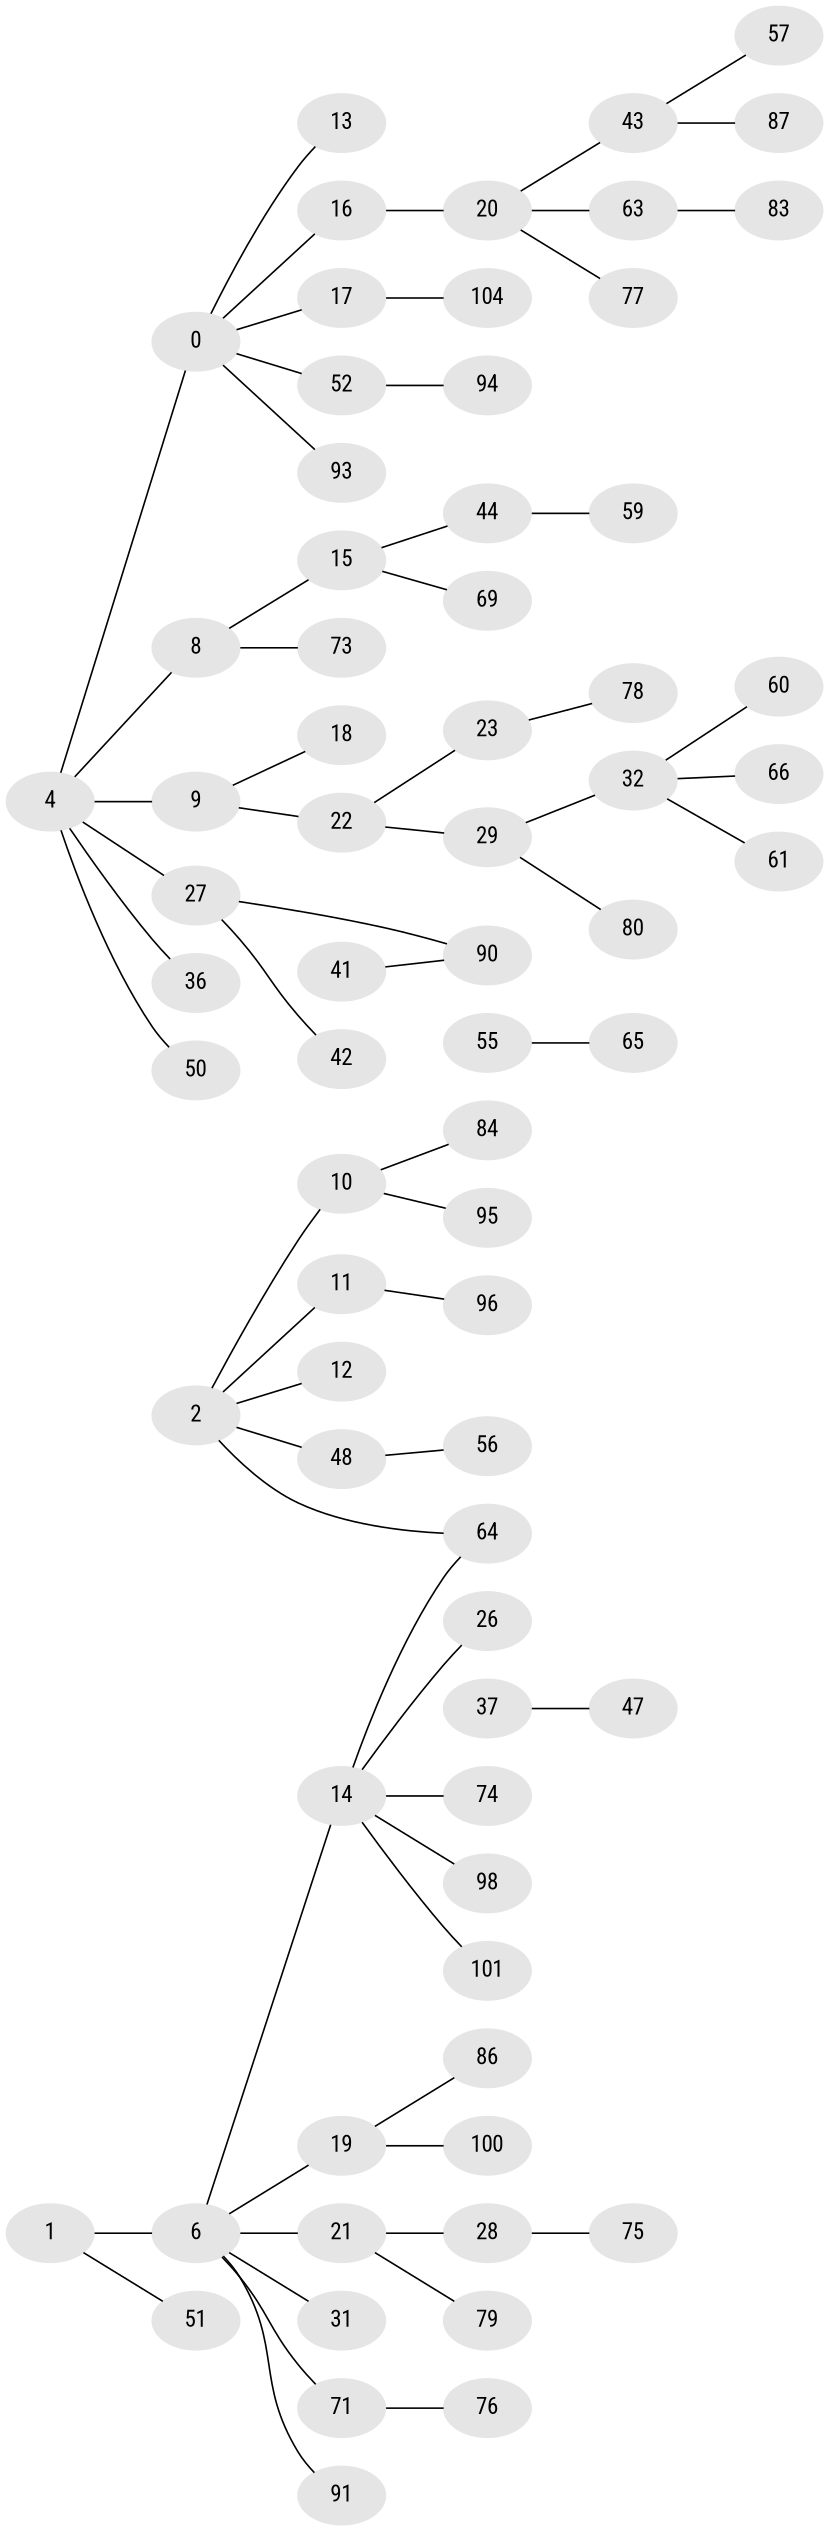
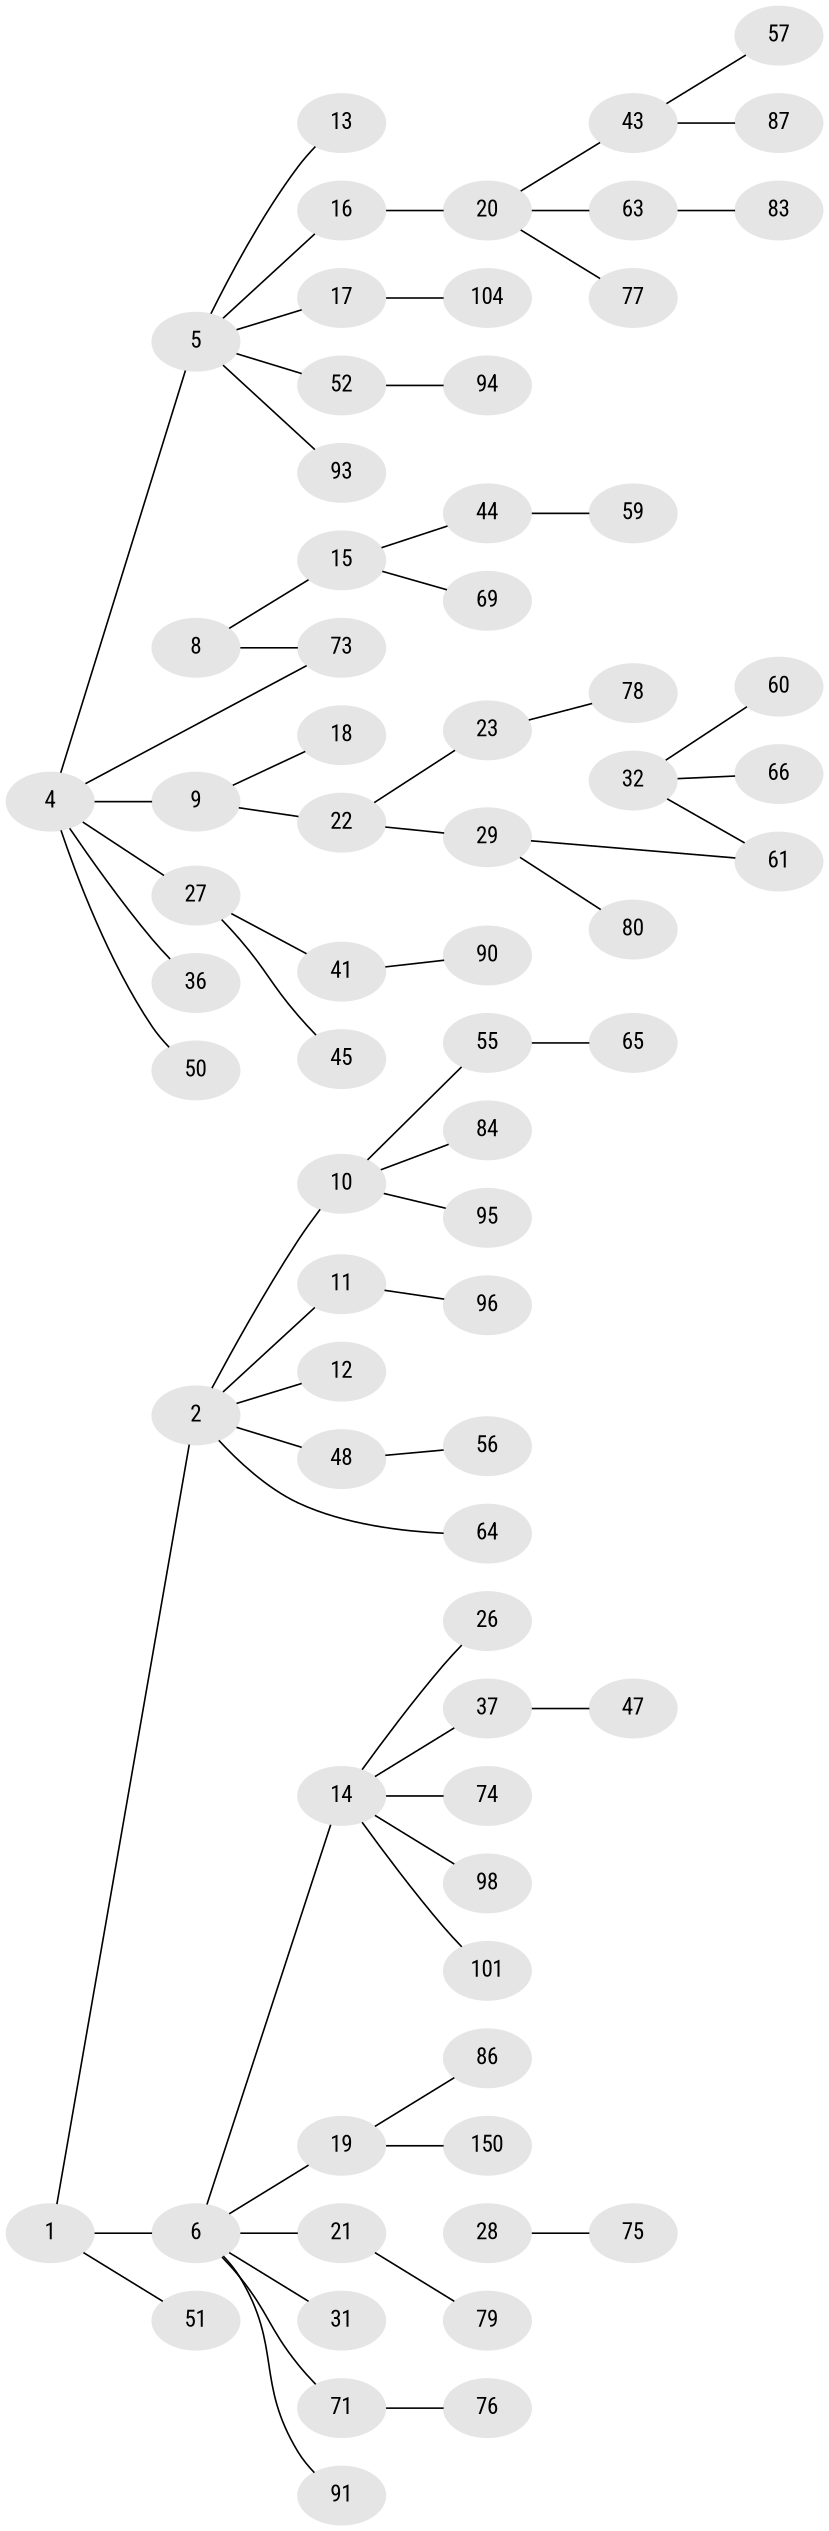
node "0": label "0" -> "5"
edge "8" -- "4": now "73" -- "4"
edge "32" -- "29": now "61" -- "29"
edge "27" -- "90": now "27" -- "41"
node "42": label "42" -> "45"
edge "55" -- "10": added
edge "64" -- "14": now "37" -- "14"
edge "2" -- "1": added
node "100": label "100" -> "150"
edge "21" -- "28": removed
